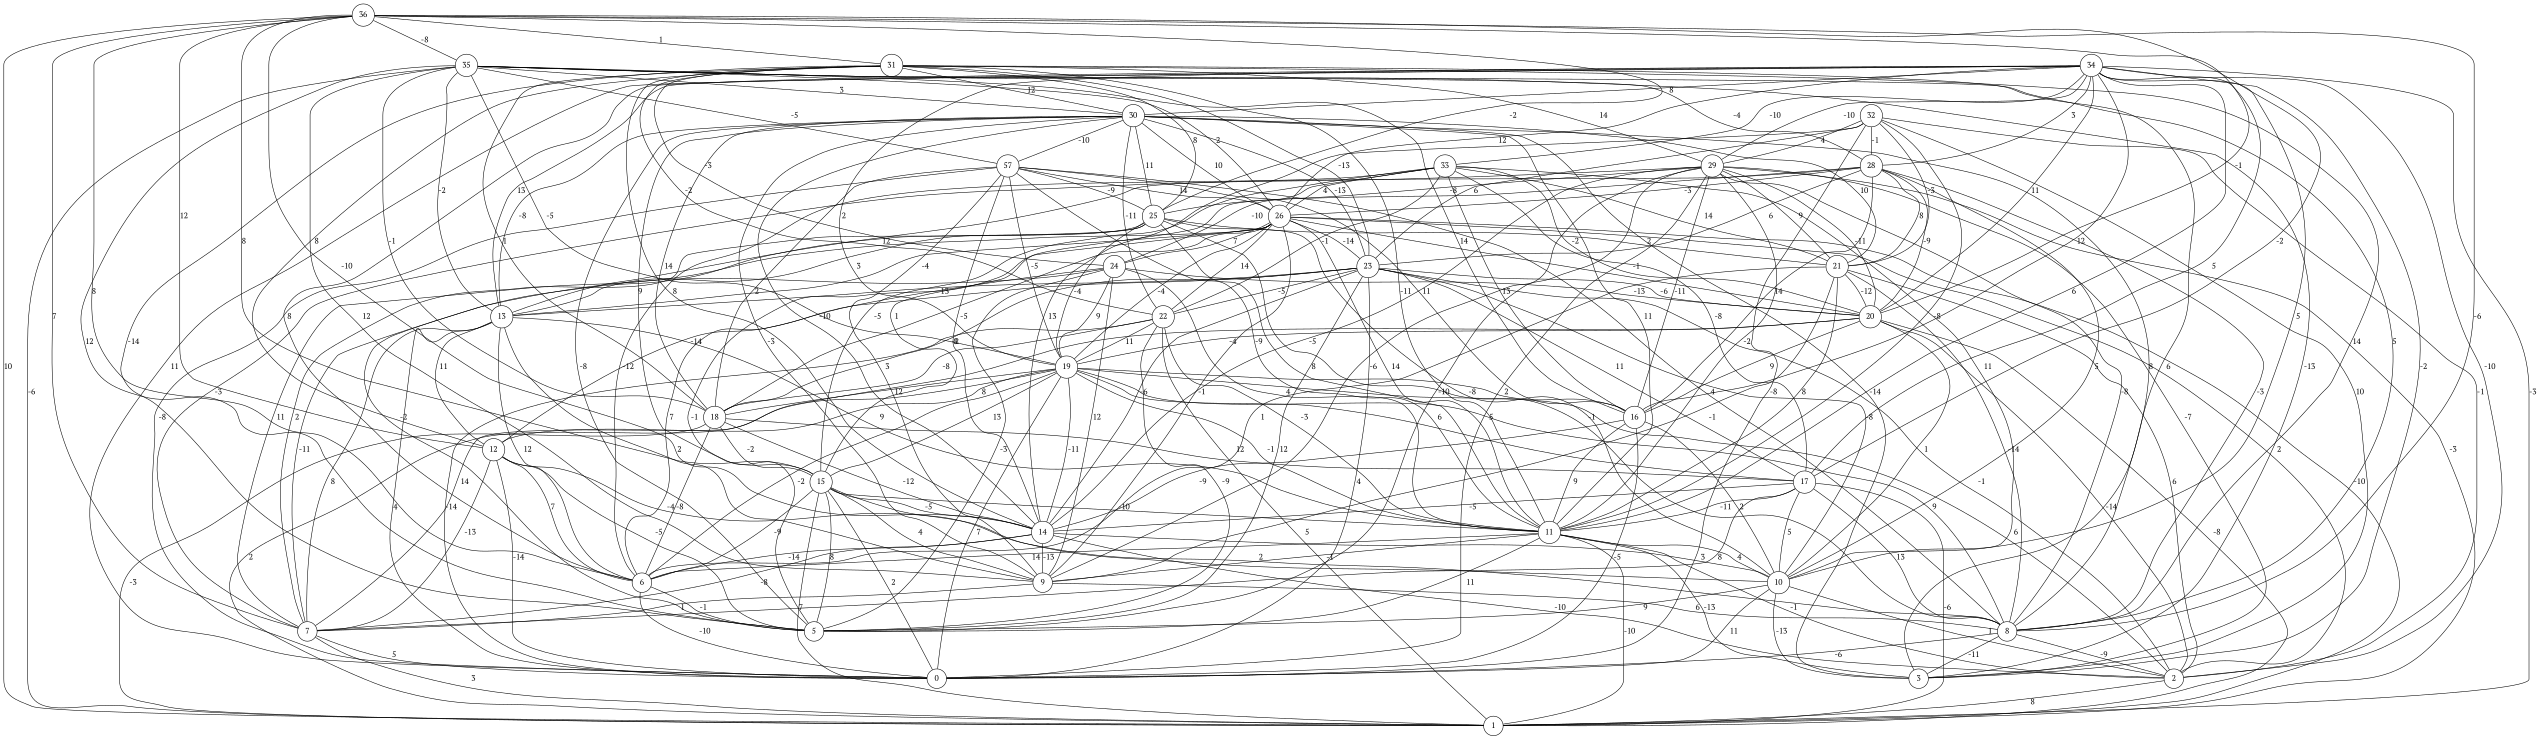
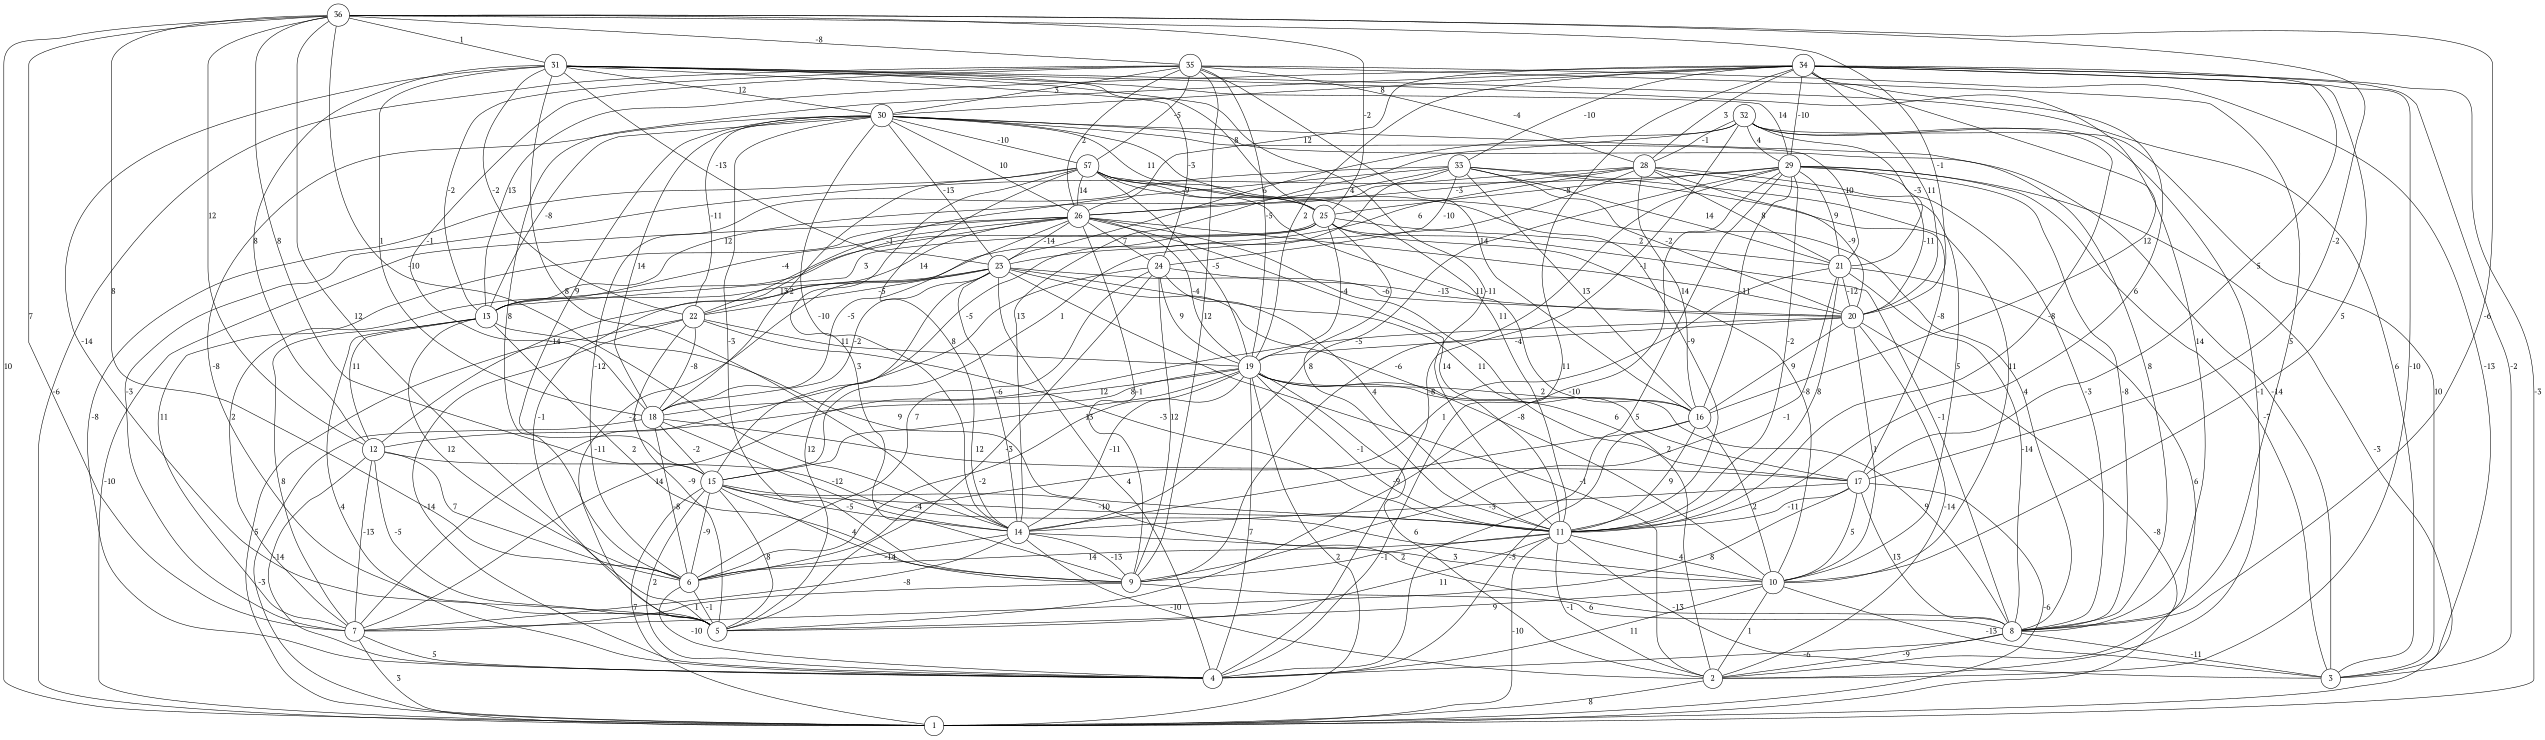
edge "35" -- "5": now "36" -- "5"
node "0": label "0" -> "4"
